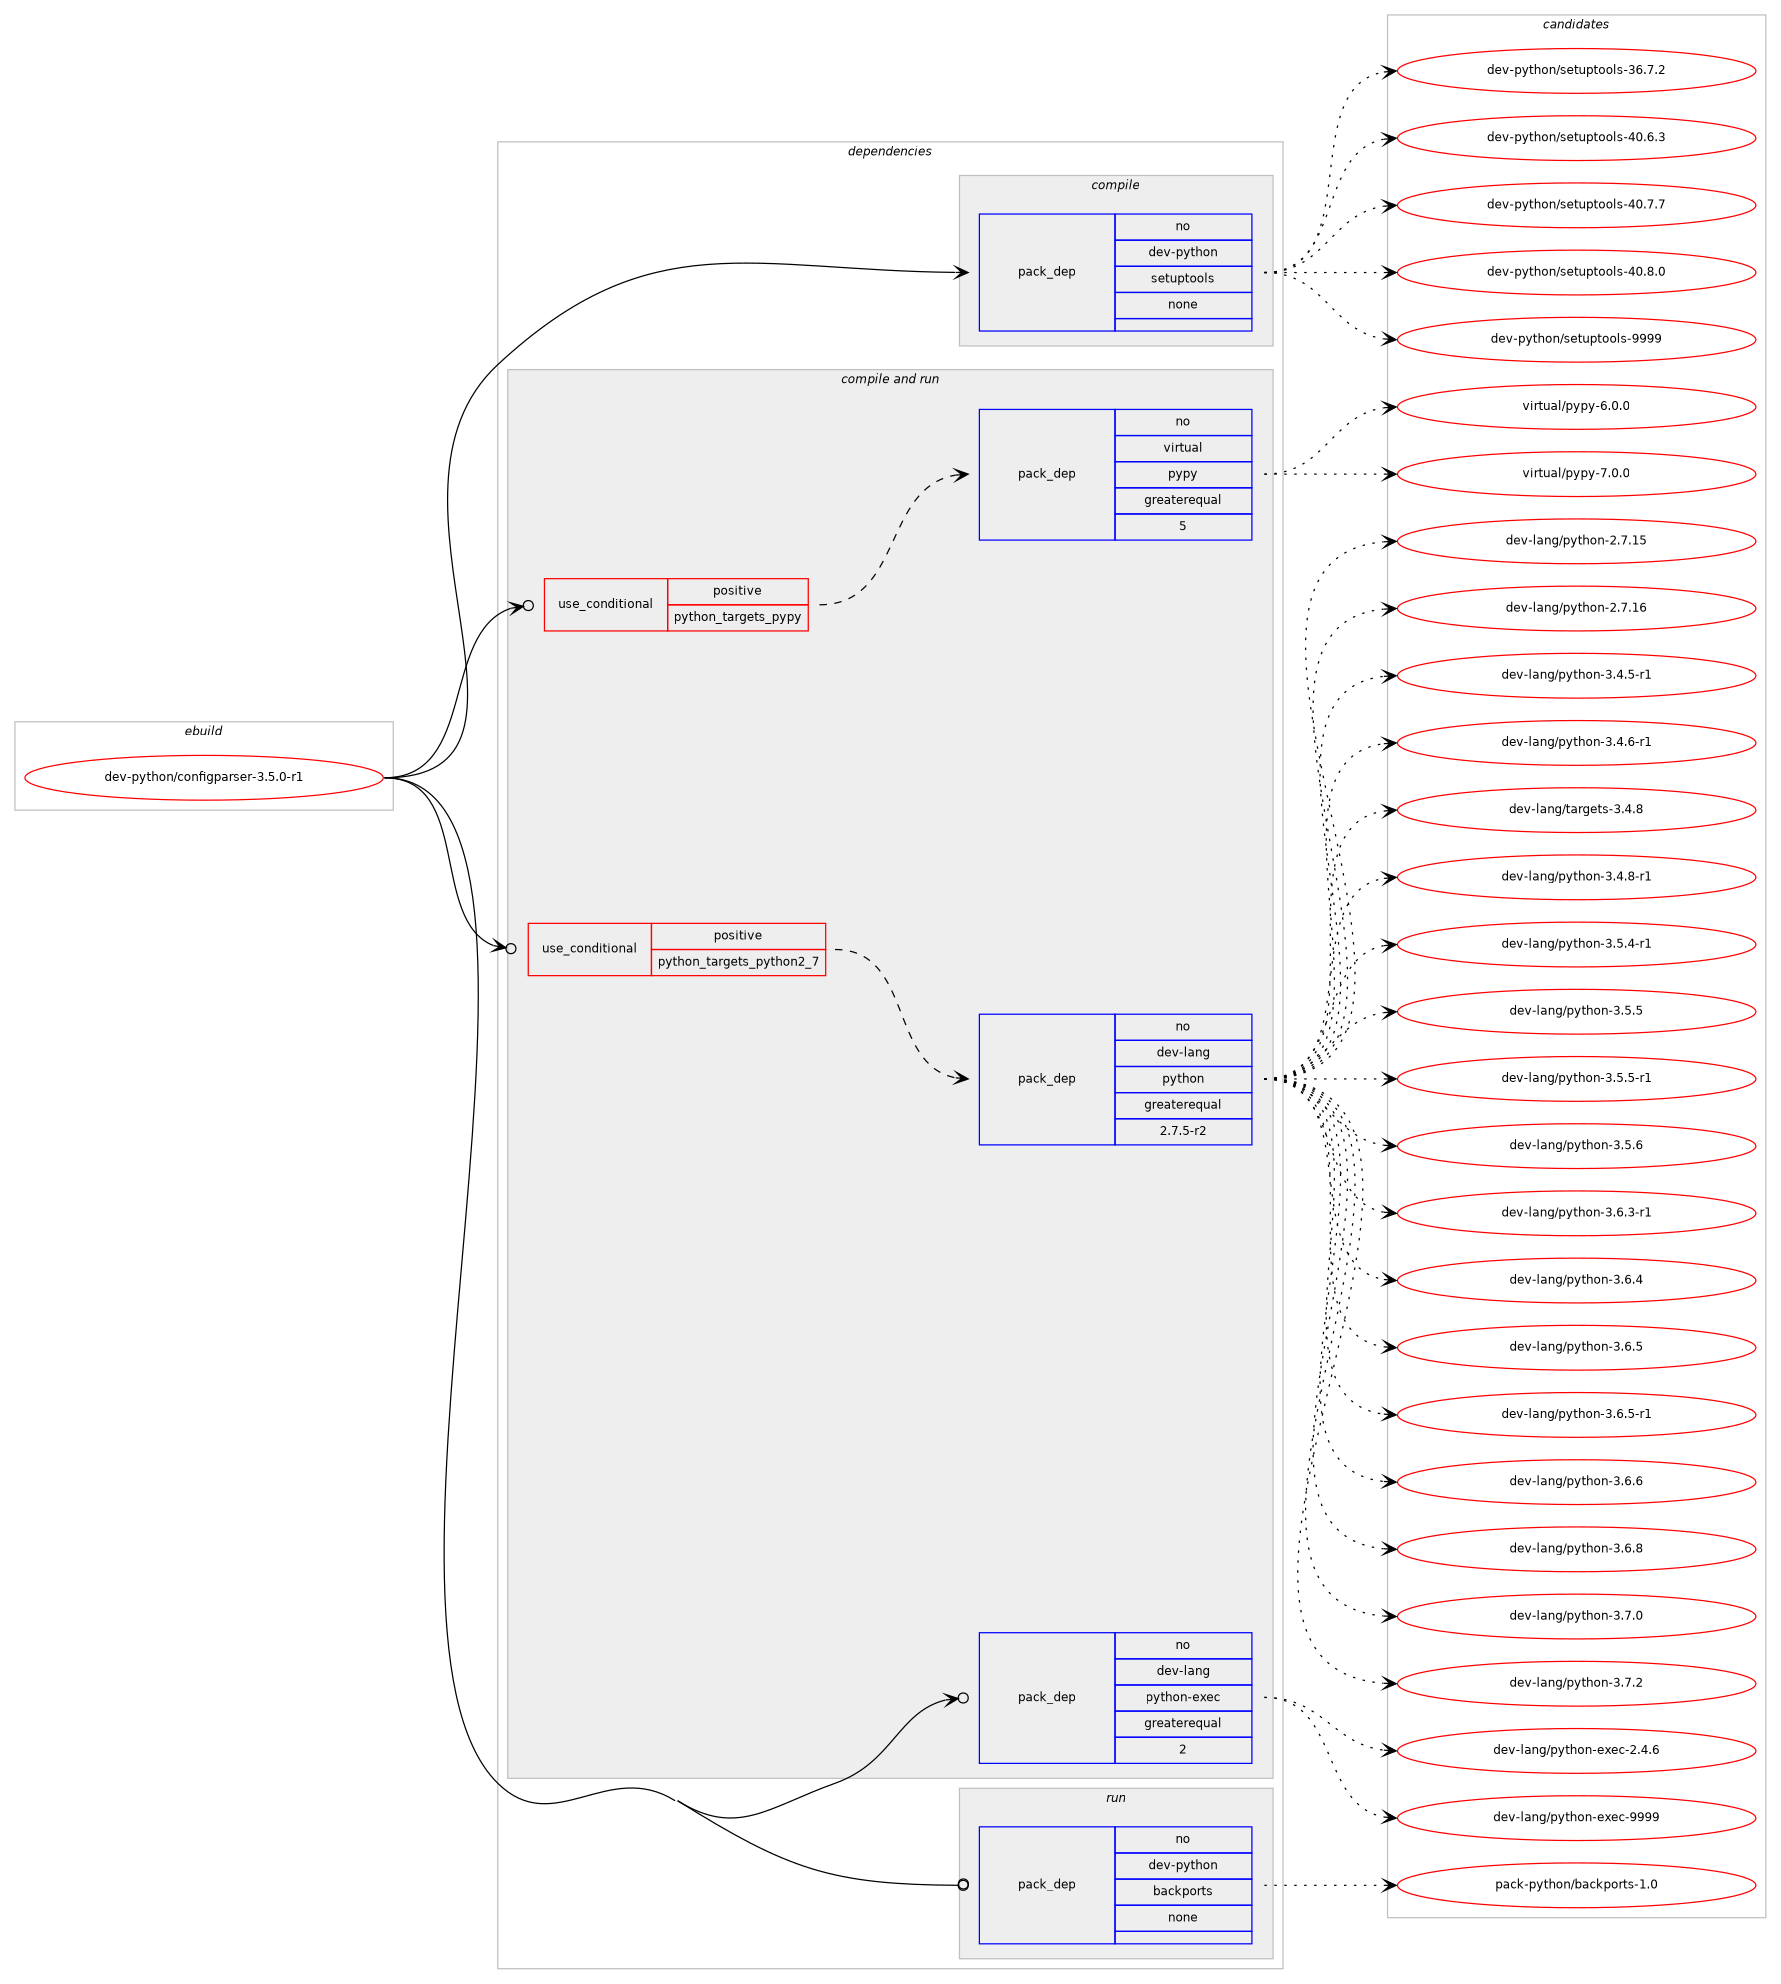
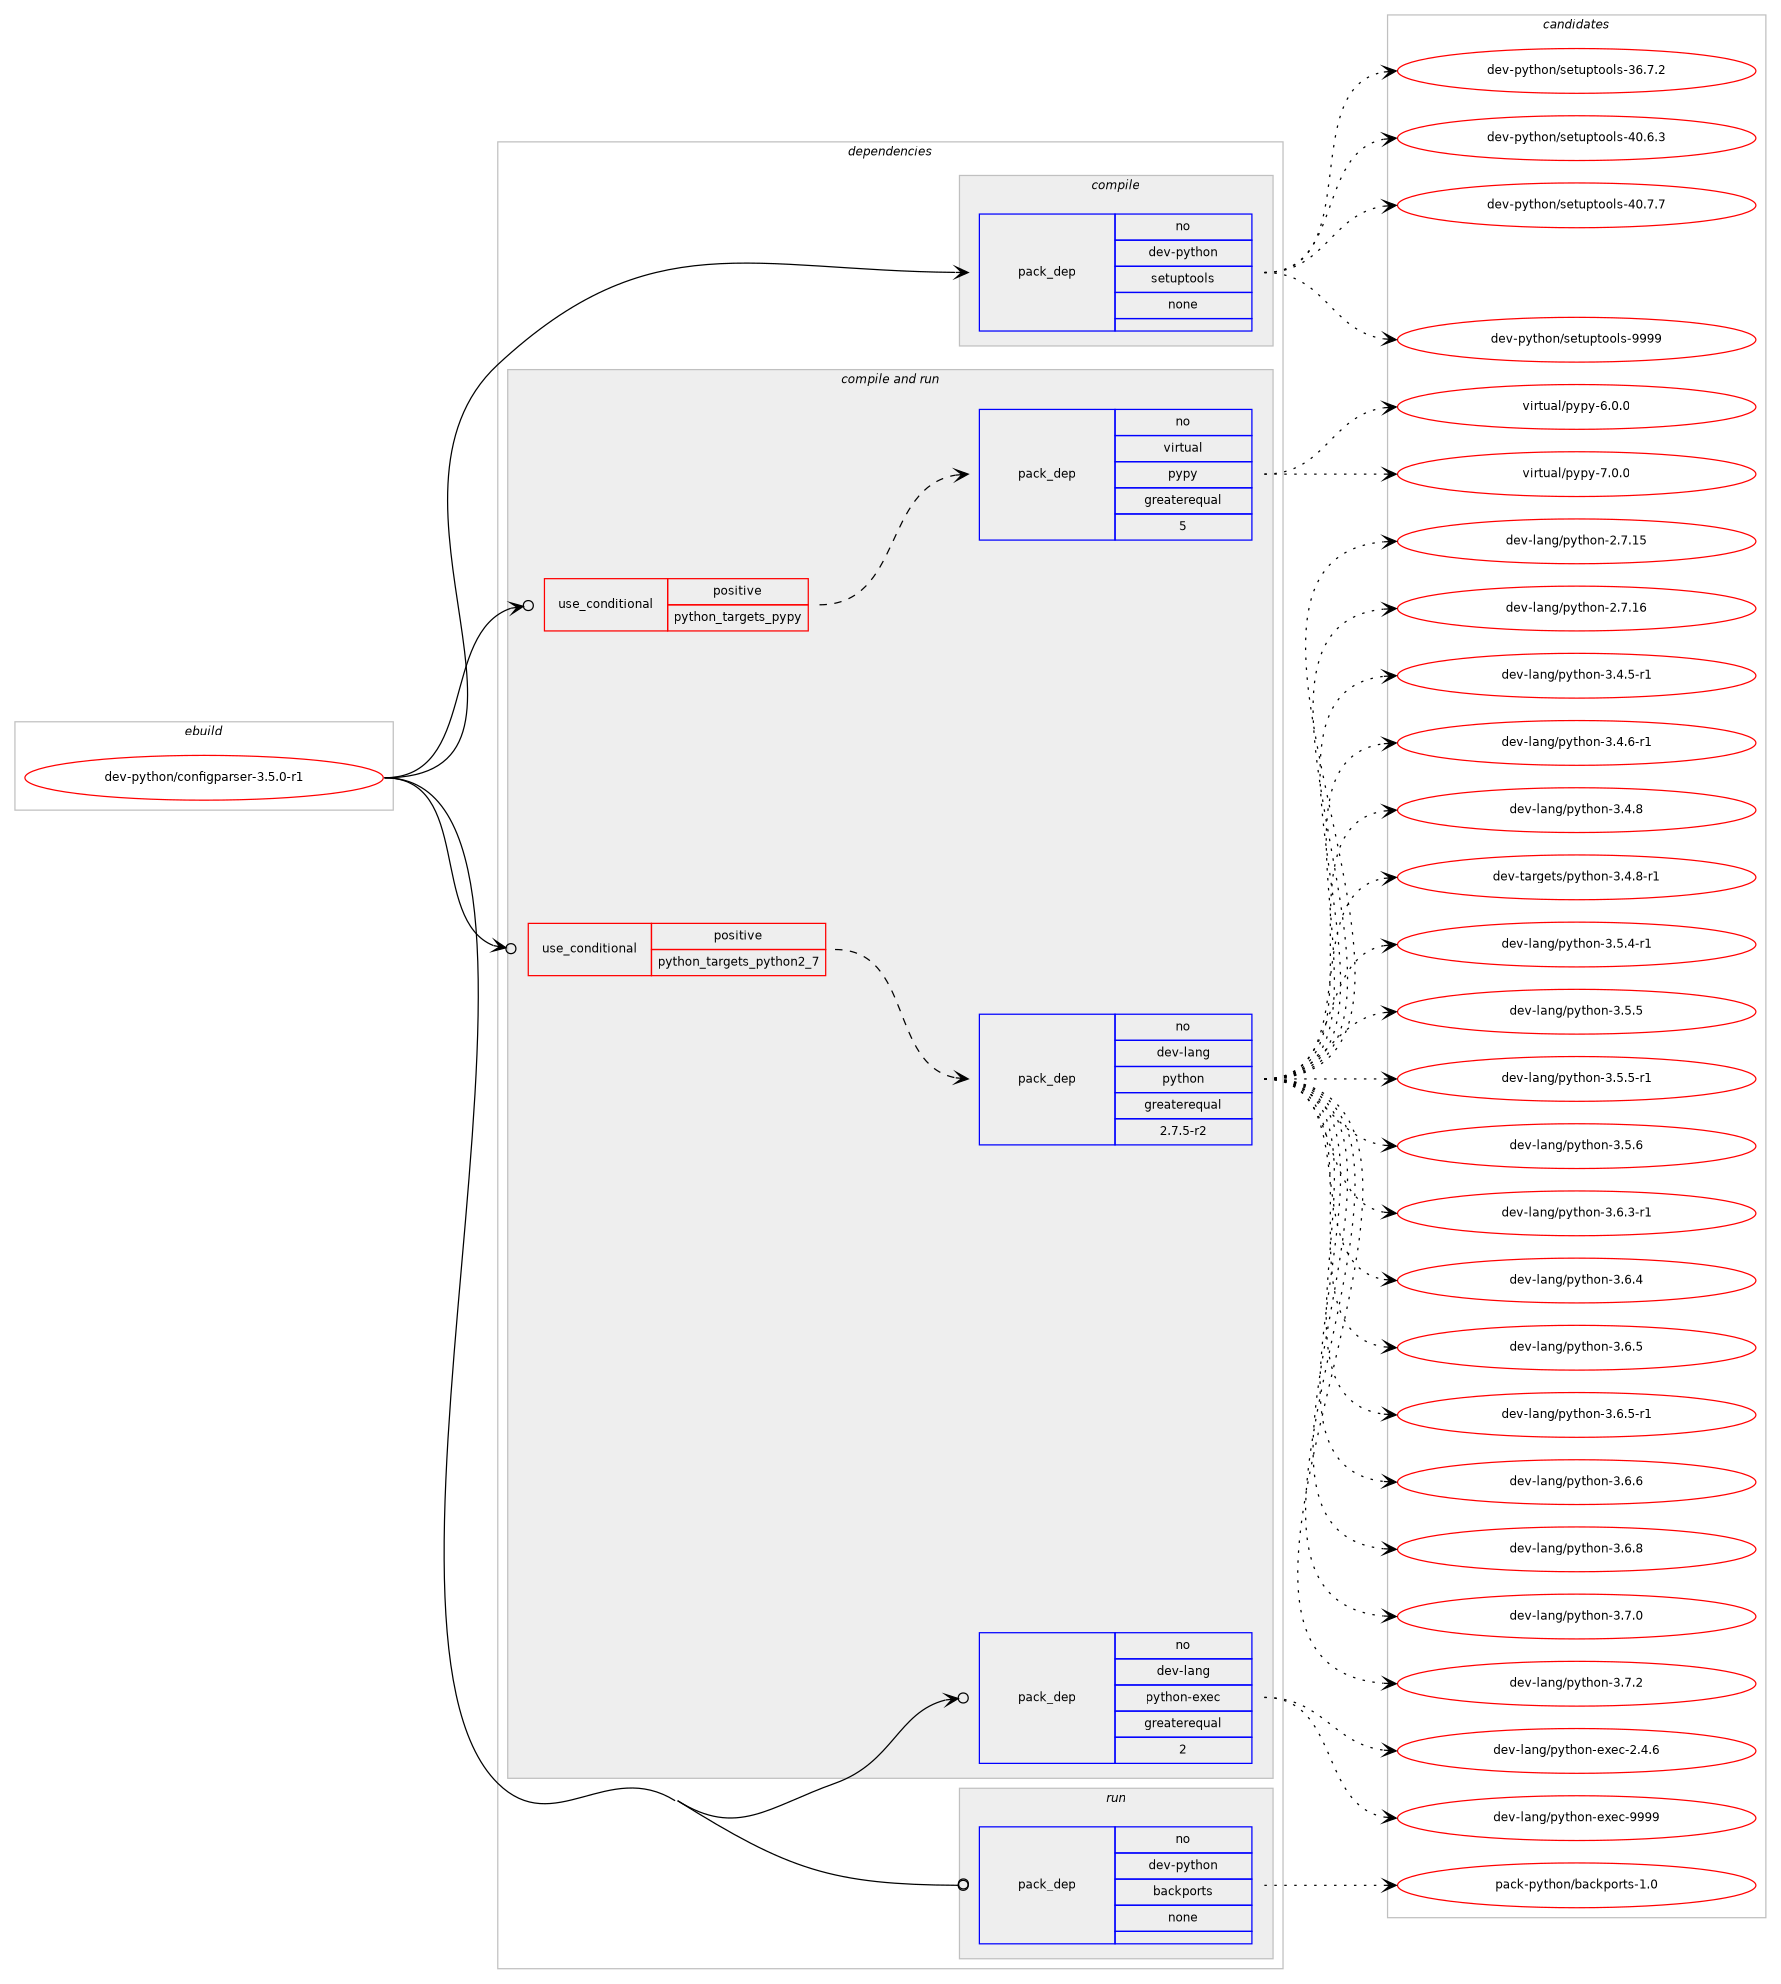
node "dev-python/setuptools-40.8.0": removed
node "dev-lang/targets-3.4.8": label "dev-lang/targets-3.4.8" -> "dev-lang/python-3.4.8"
node "dev-lang/python-3.4.8-r1": label "dev-lang/python-3.4.8-r1" -> "dev-targets/python-3.4.8-r1"
